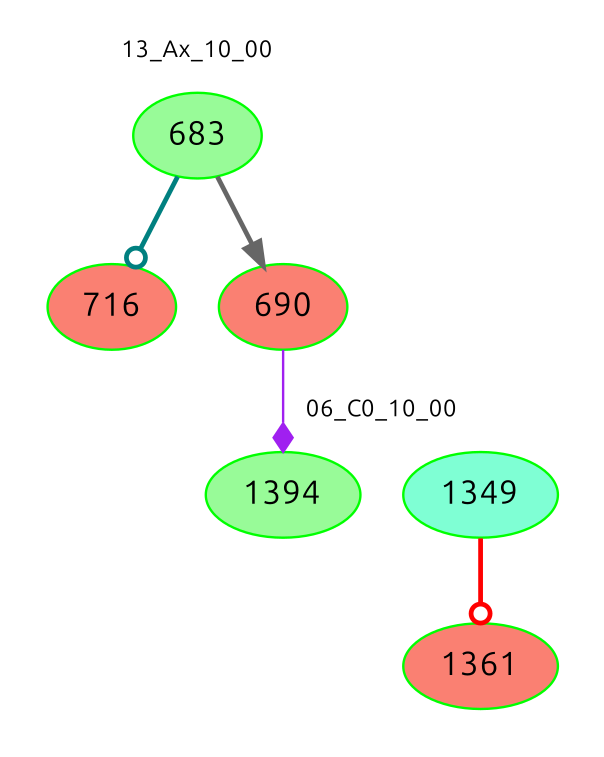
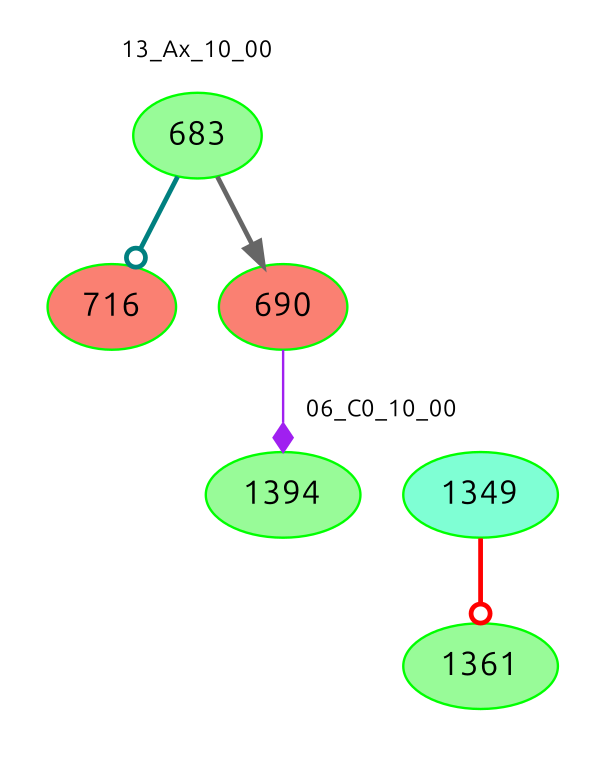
node "1361": fillcolor salmon -> palegreen
